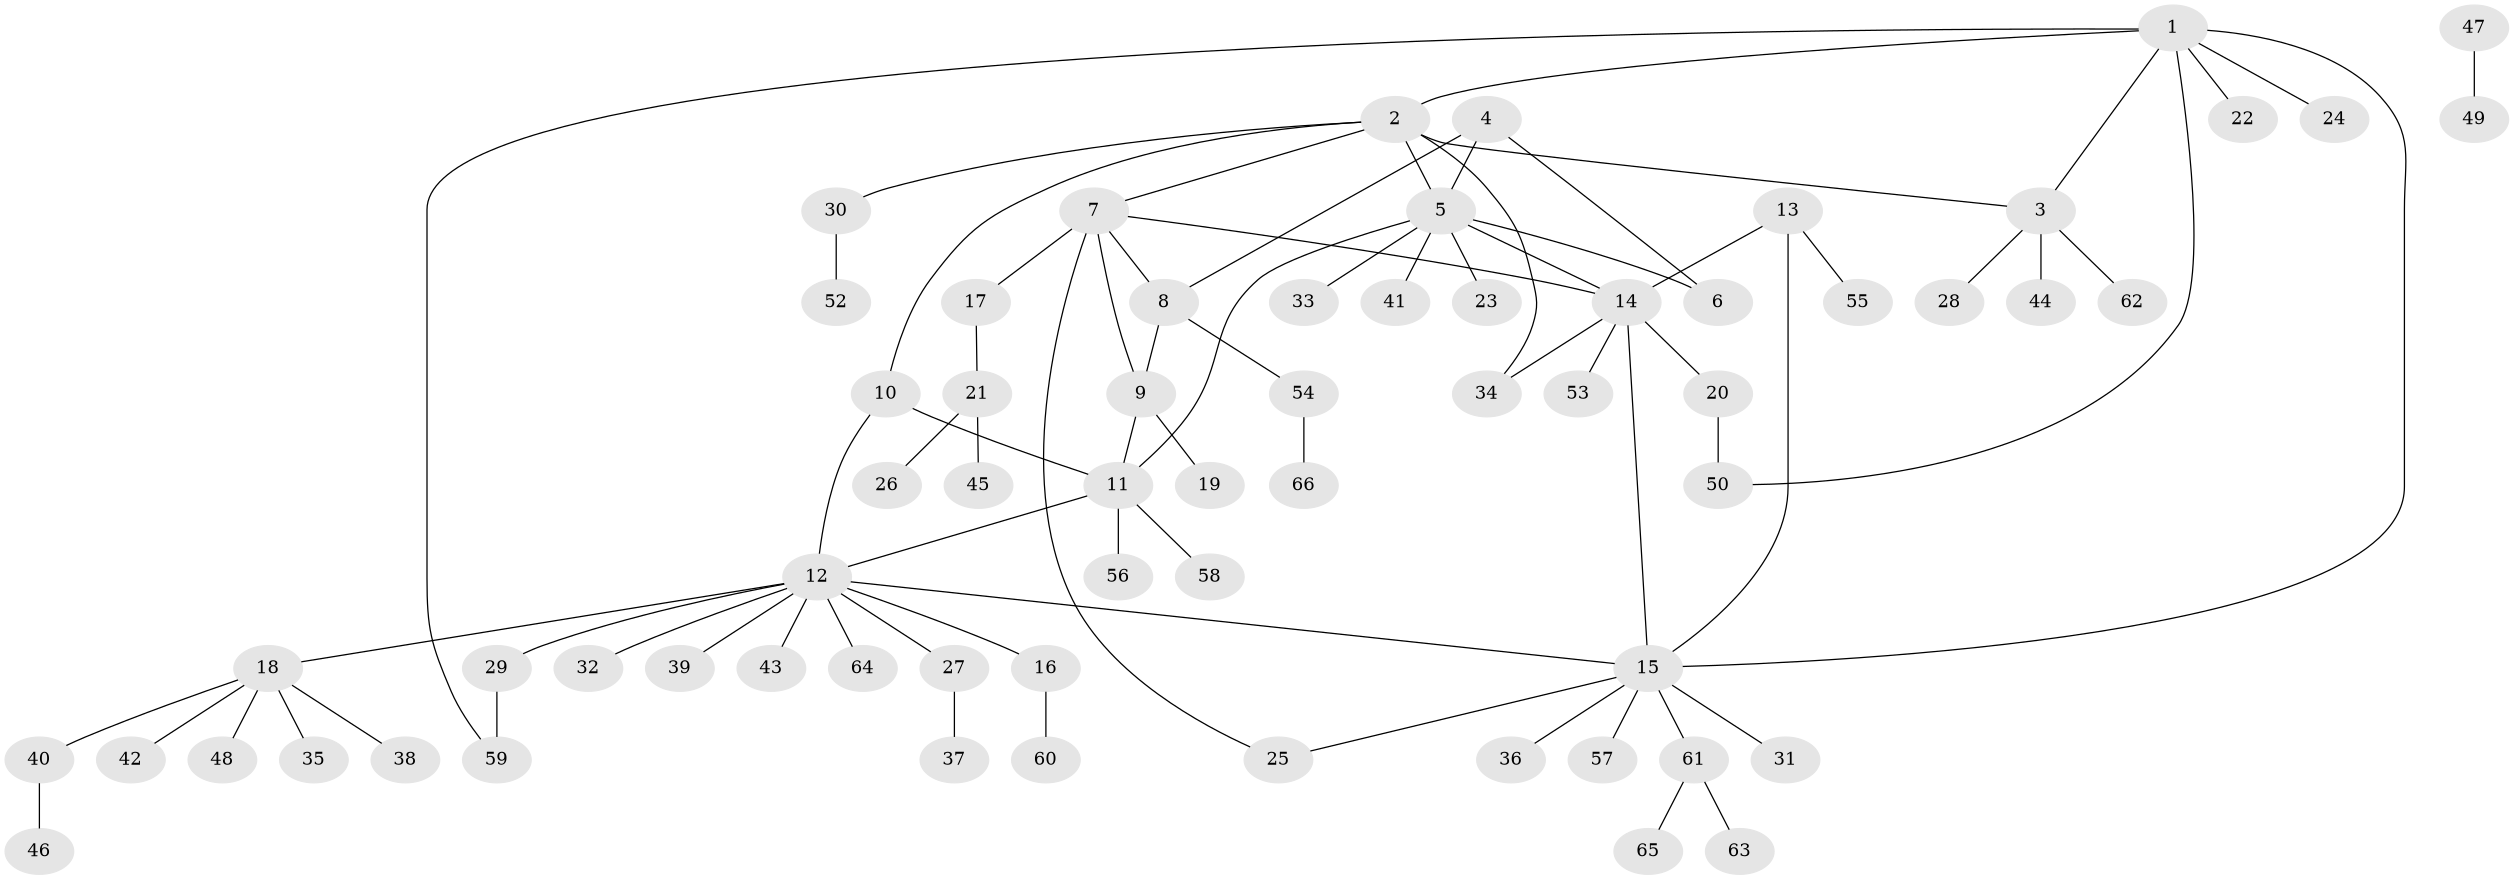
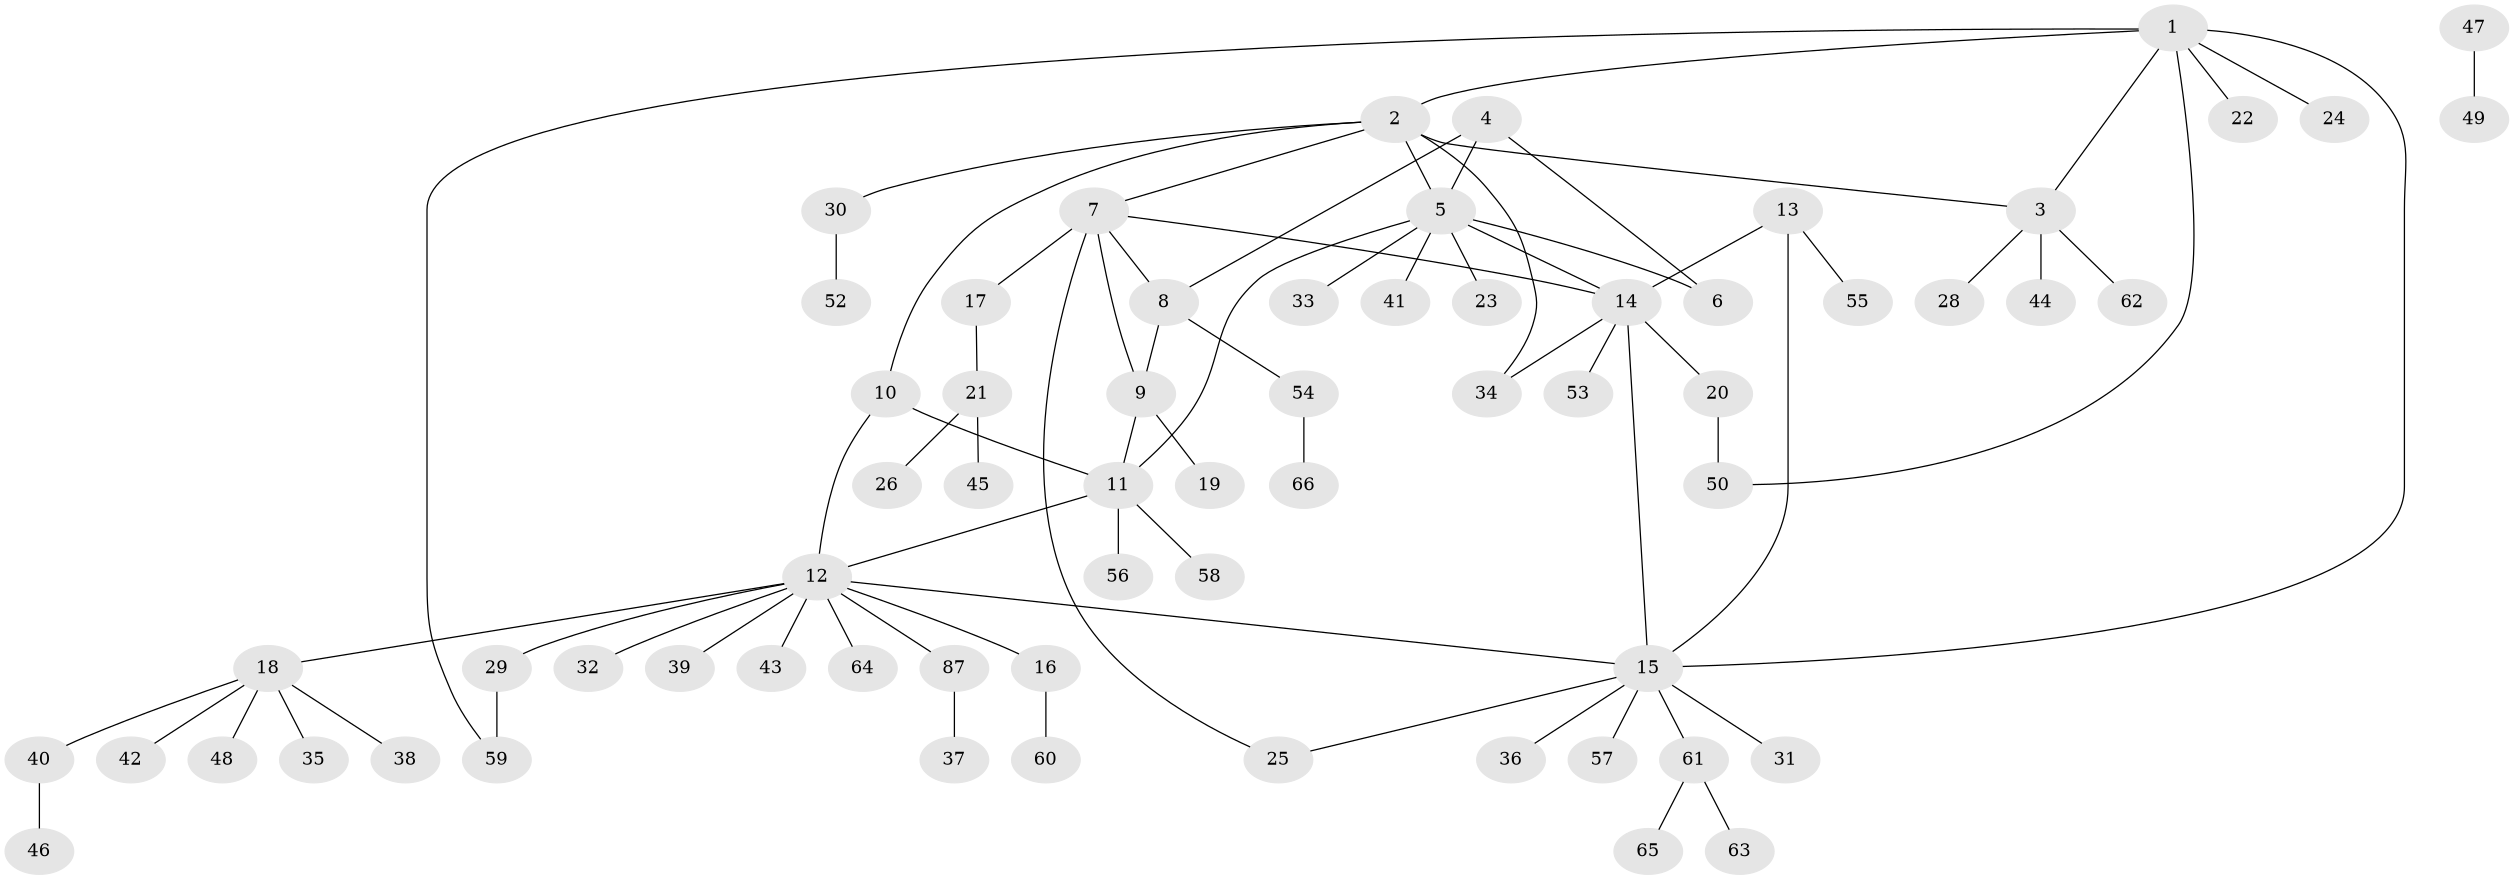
node "27": label "27" -> "87"
